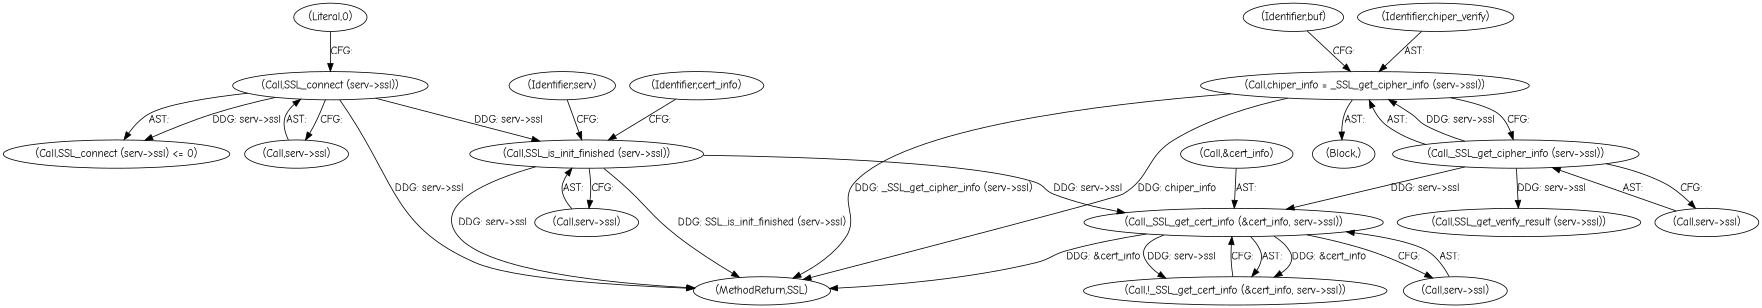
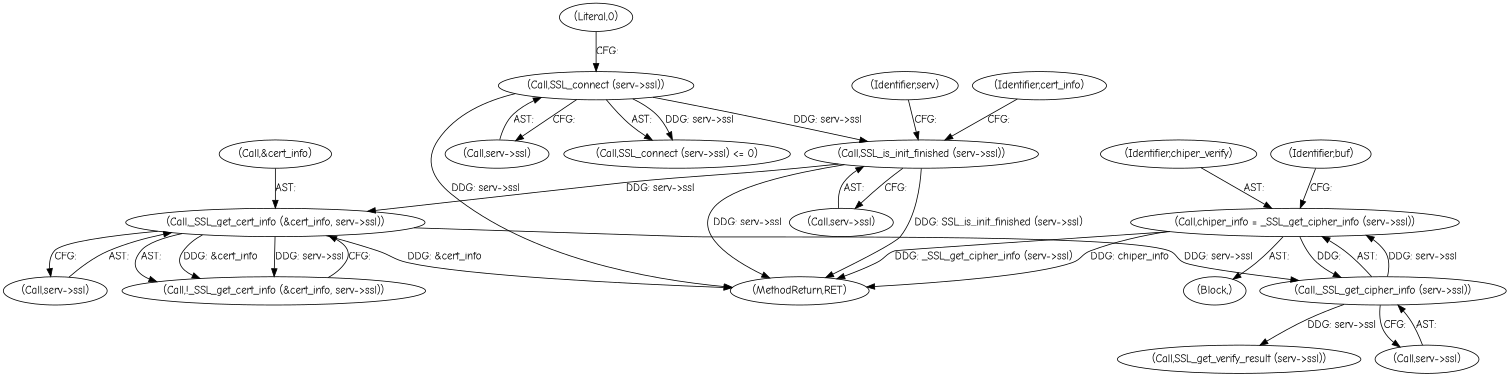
edge "(Call,chiper_info = _SSL_get_cipher_info (serv->ssl))" -> "(Call,_SSL_get_cipher_info (serv->ssl))": label "CFG: " -> "DDG: "
edge "(Call,_SSL_get_cipher_info (serv->ssl))" -> "(Call,_SSL_get_cert_info (&cert_info, serv->ssl))": reversed
node "(MethodReturn,SSL)": label "(MethodReturn,SSL)" -> "(MethodReturn,RET)"
